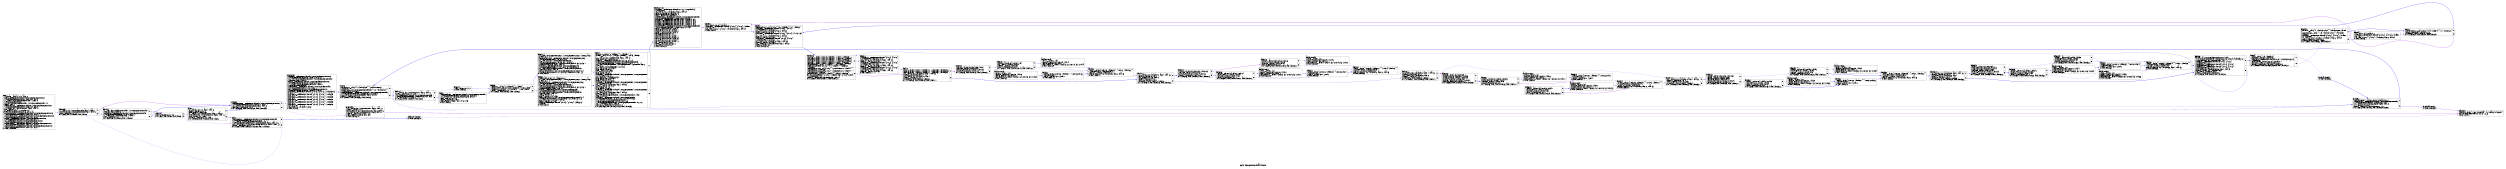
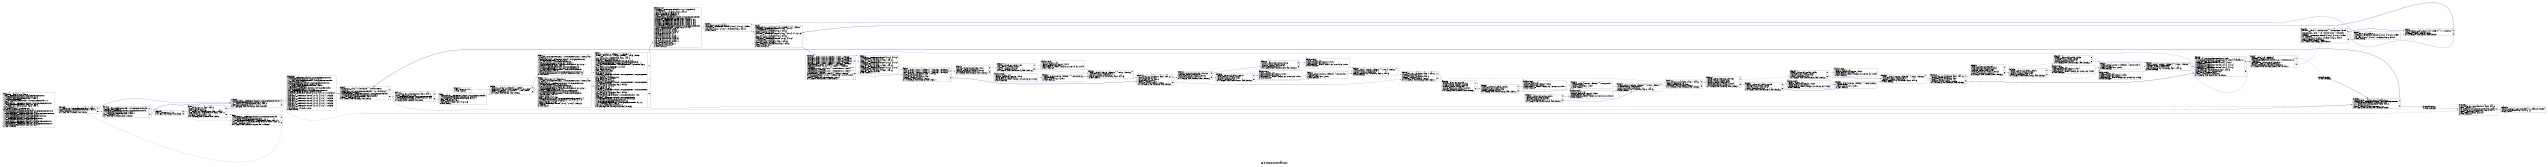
edge "for.end399.loopexit:" -> "cleanup407:": now "for.end399.loopexit:" -> "for.end399:"
node "cleanup407.loopexit:": removed
